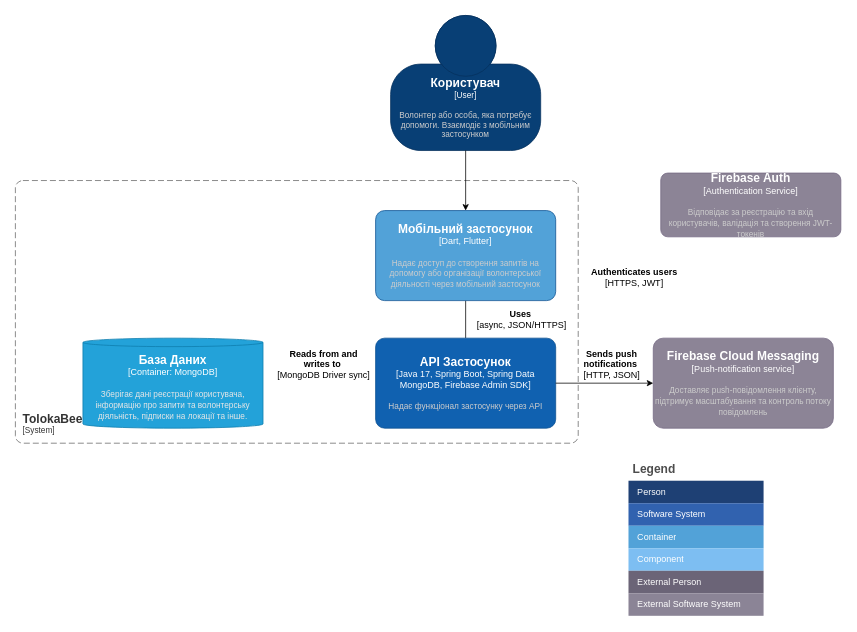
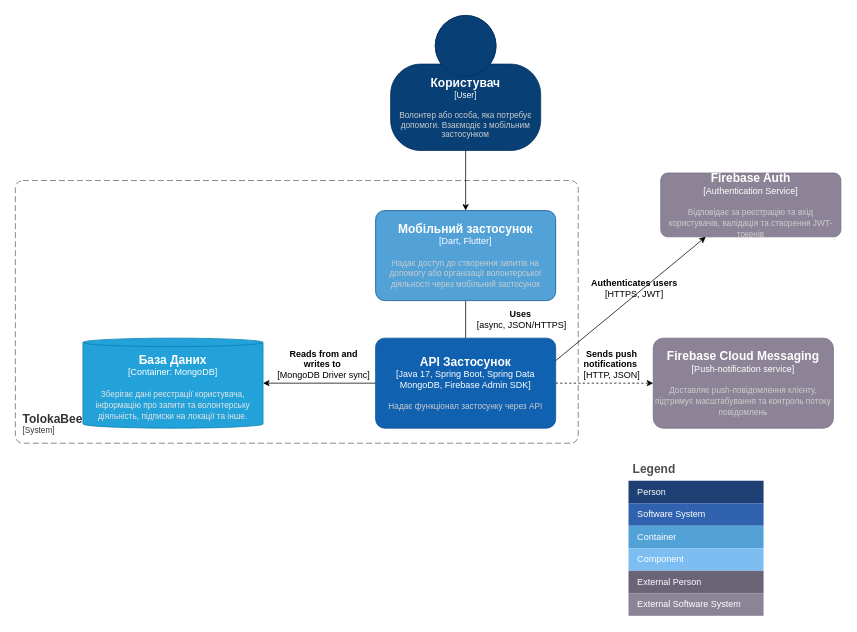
node "Authenticates users [HTTPS, JWT]": moved (634, 277) -> (634, 288)
edge "API Застосунок [Java 17, Spring Boot, Spring Data MongoDB, Firebase Admin SDK] Надає функціонал застосунку через API" -> "Firebase Auth [Authentication Service] Відповідає за реєстрацію та вхід користувачів, валідація та створення JWT-токенів": added
edge "API Застосунок [Java 17, Spring Boot, Spring Data MongoDB, Firebase Admin SDK] Надає функціонал застосунку через API" -> "База Даних [Container: MongoDB] Зберігає дані реєстрації користувача, інформацію про запити та волонтерську діяльність, підписки на локації та інше.": added
edge "API Застосунок [Java 17, Spring Boot, Spring Data MongoDB, Firebase Admin SDK] Надає функціонал застосунку через API" -> "Firebase Cloud Messaging [Push-notification service] Доставляє push-повідомлення клієнту, підтримує масштабування та контроль потоку повідомлень": style solid -> dashed
